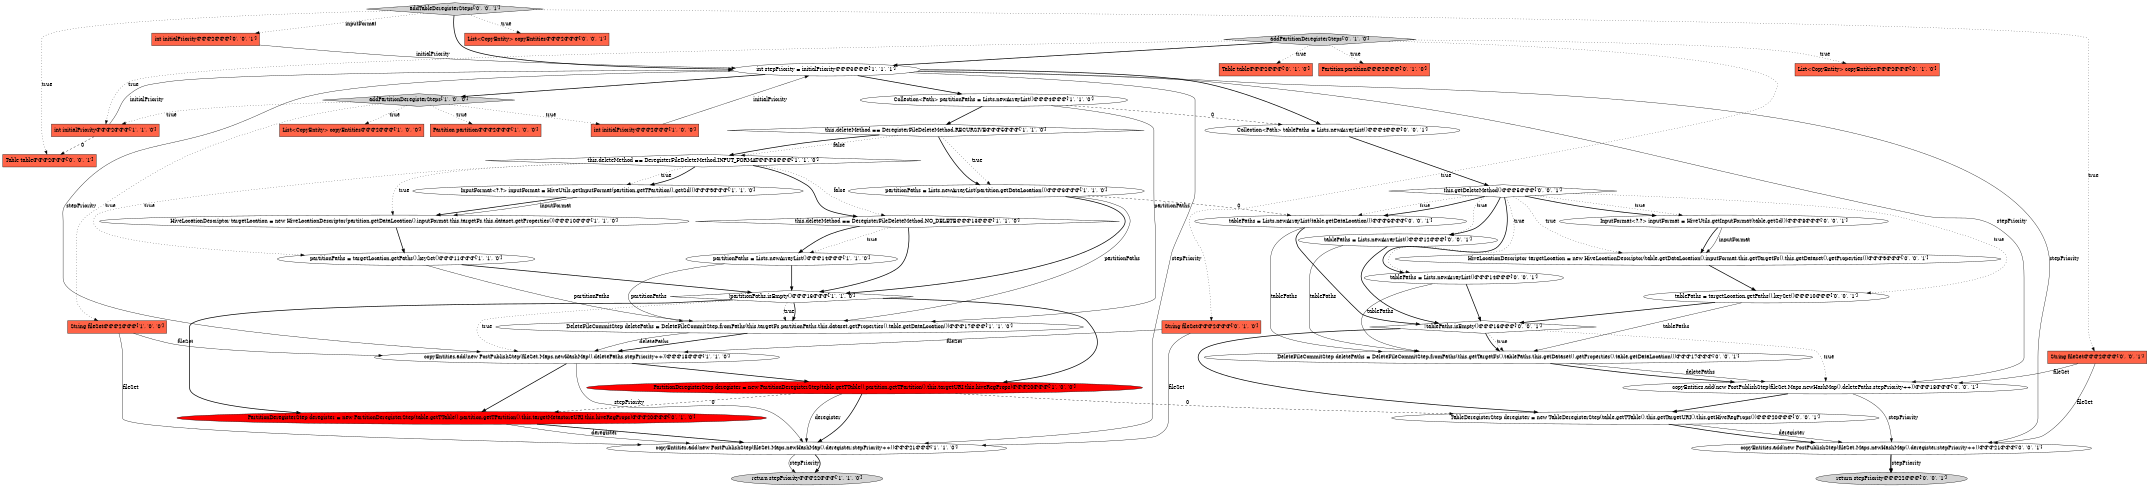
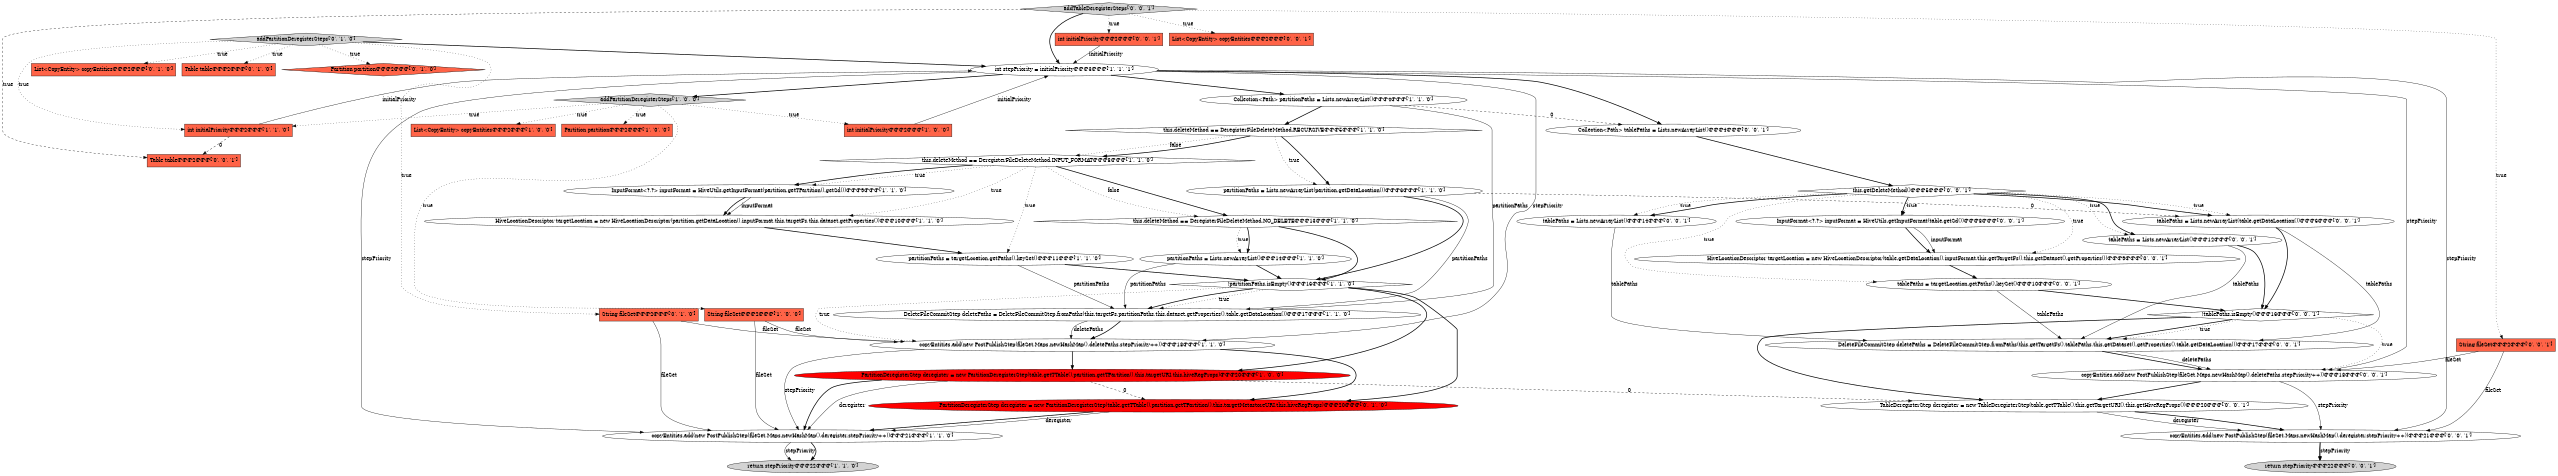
edge "addTableDeregisterSteps['0', '0', '1']" -> "Table table@@@2@@@['0', '0', '1']": style dotted -> dashed
edge "addTableDeregisterSteps['0', '0', '1']" -> "int initialPriority@@@2@@@['0', '0', '1']": label "inputFormat" -> "true"
node "Partition partition@@@2@@@['0', '1', '0']": shape box -> diamond
edge "tablePaths = Lists.newArrayList()@@@14@@@['0', '0', '1']" -> "!tablePaths.isEmpty()@@@16@@@['0', '0', '1']": removed
